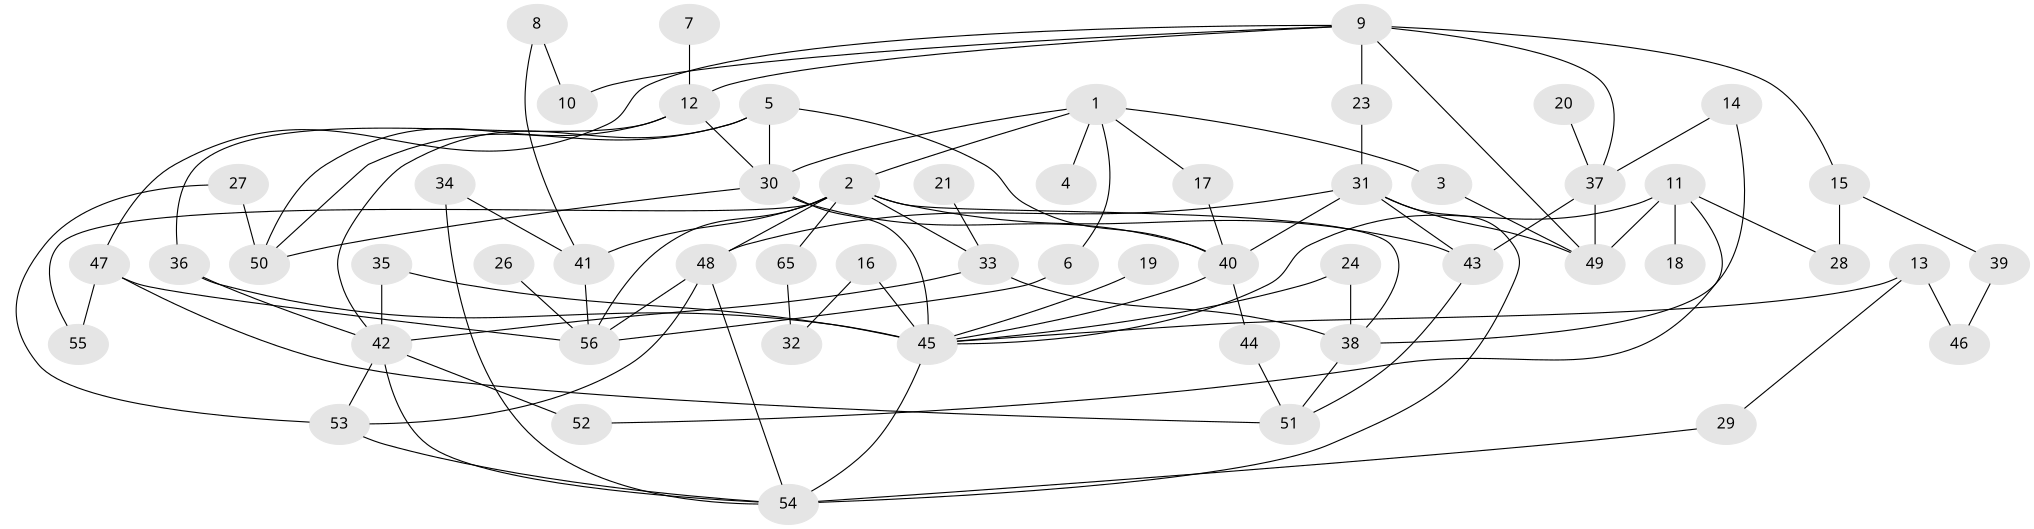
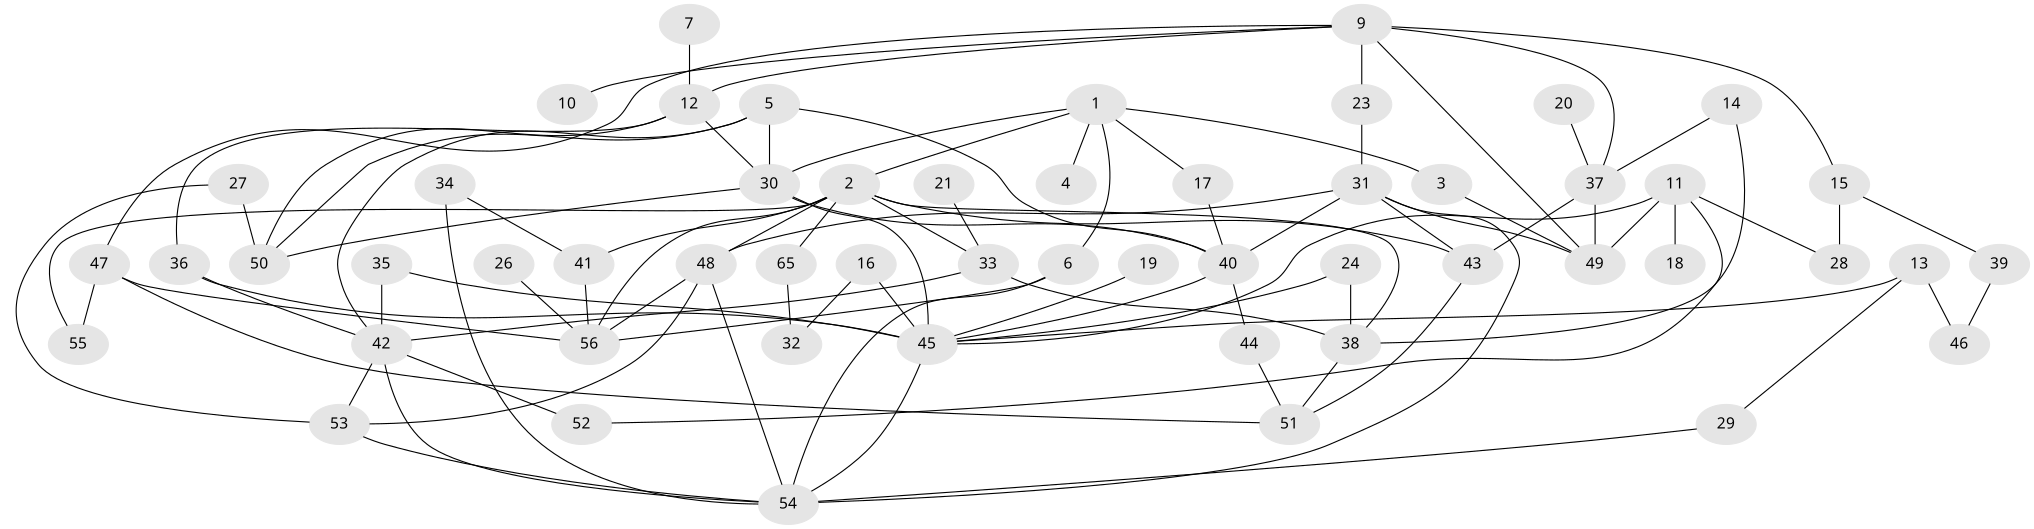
node "8": removed
edge "6" -- "54": added
